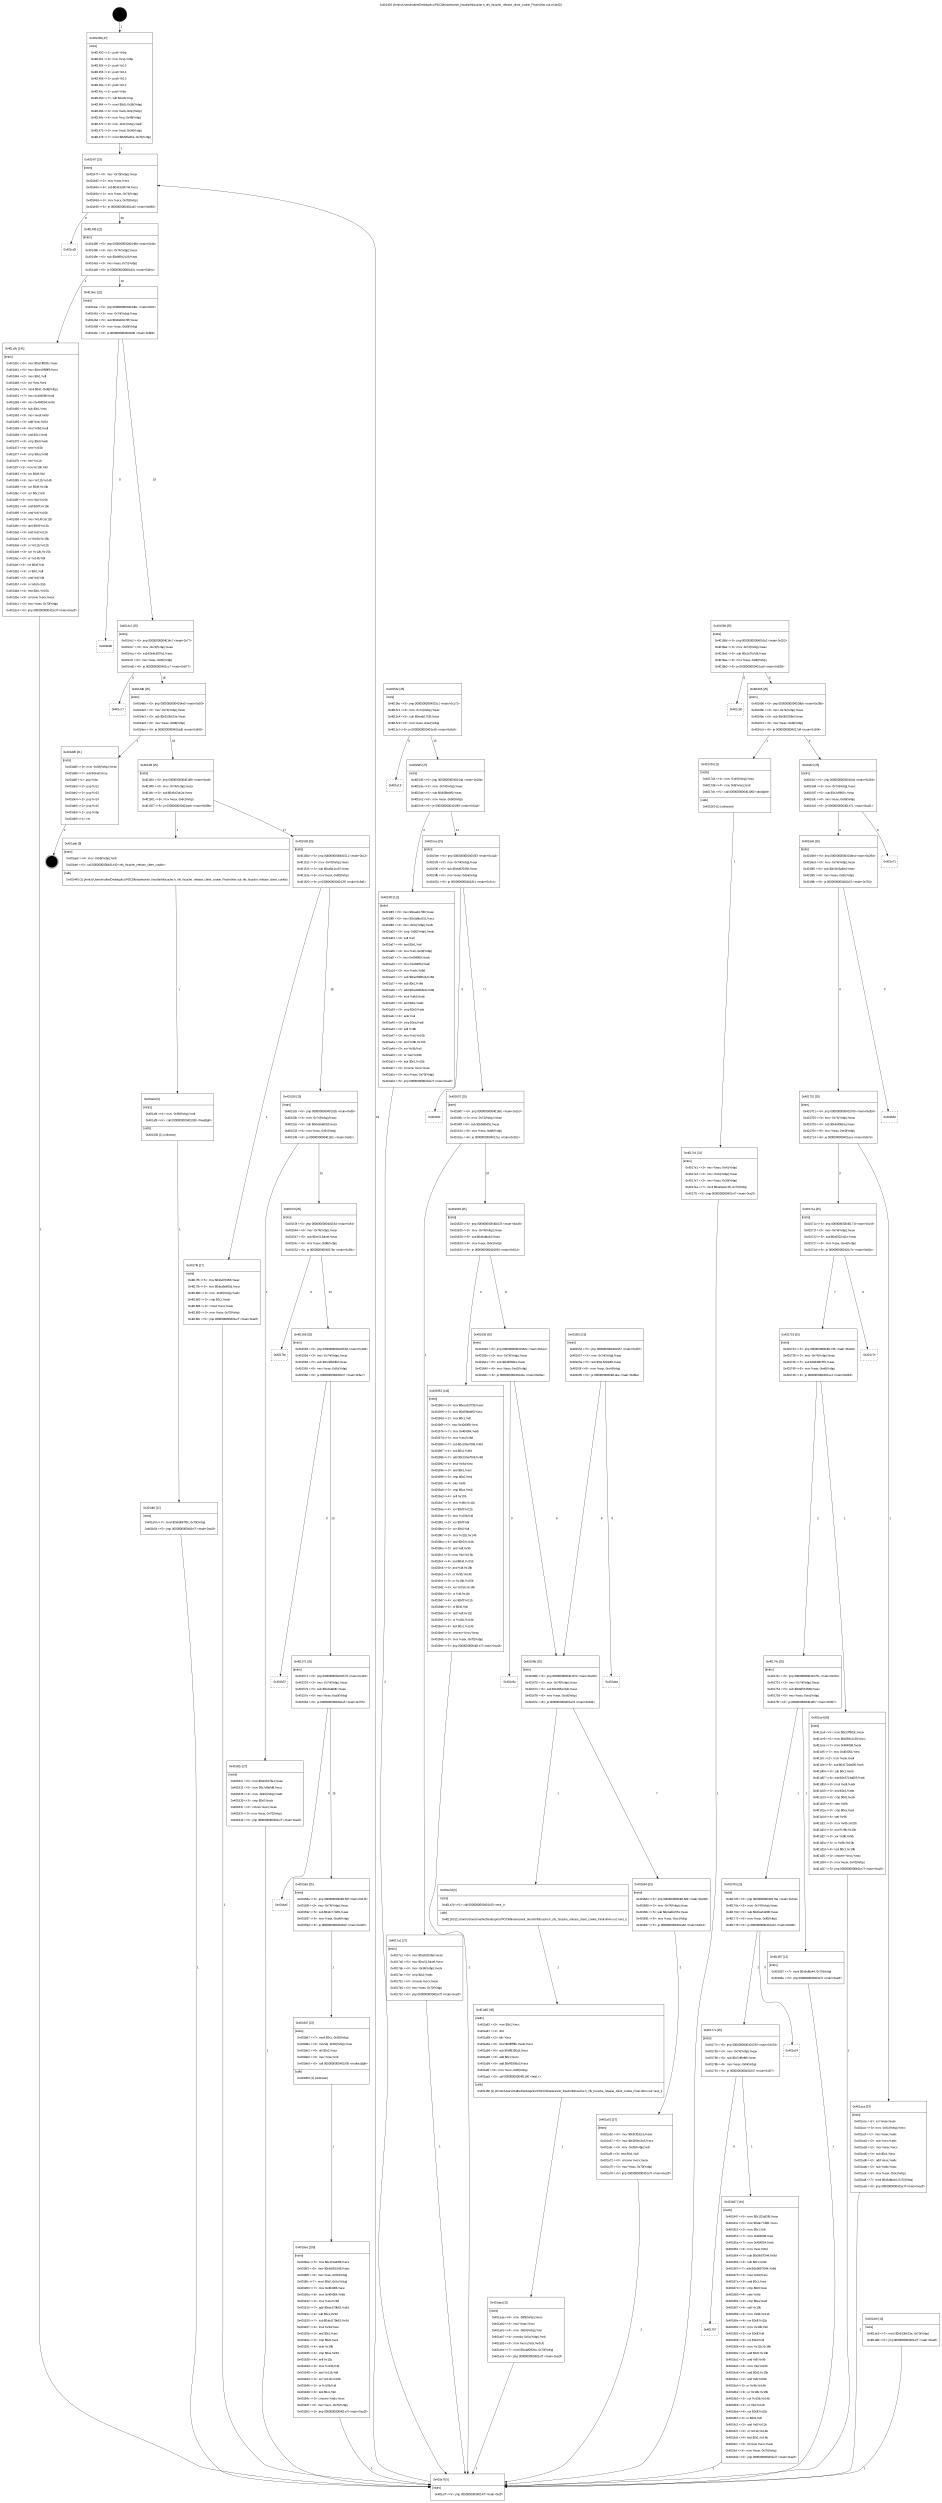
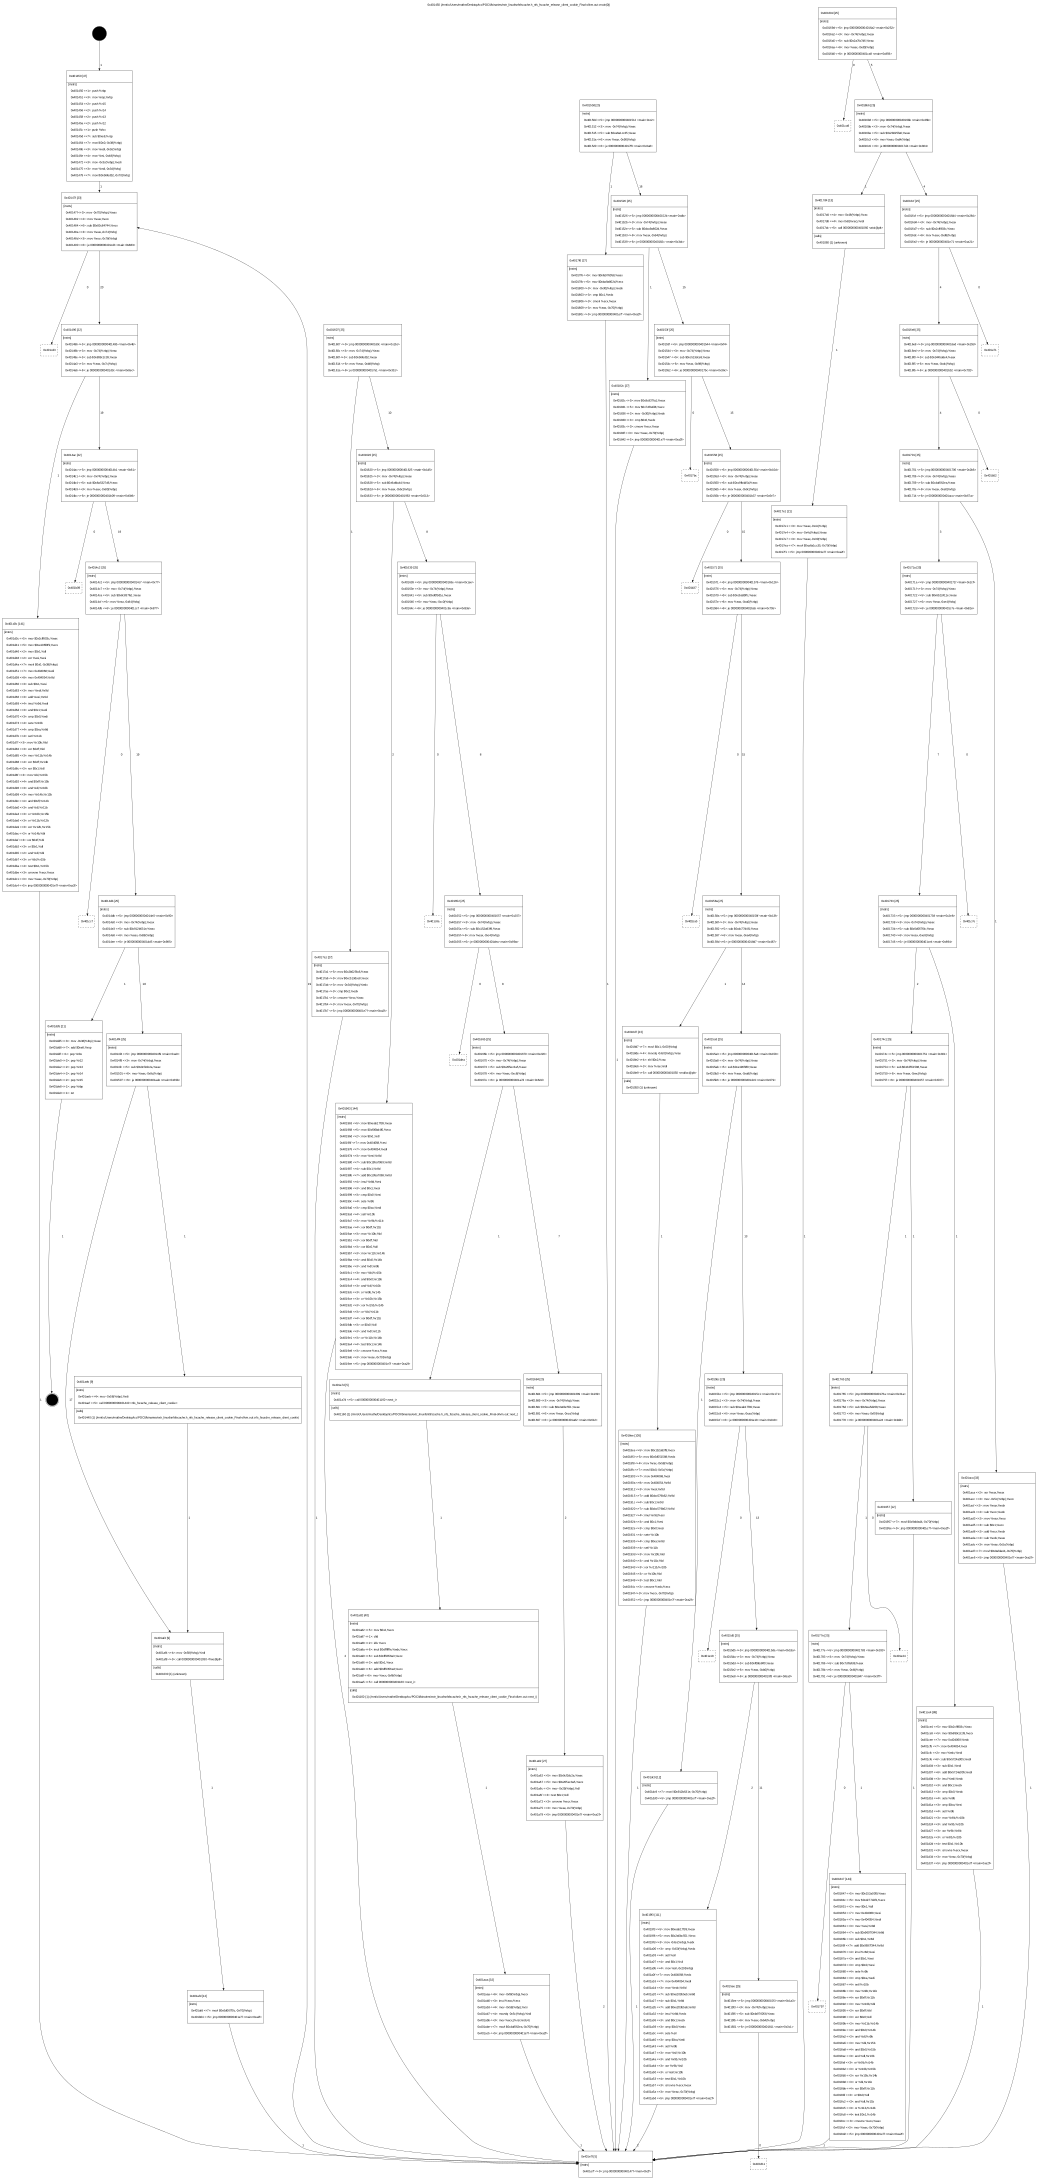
edge "0x4014f4 [25]" -> "0x40150d [25]": now "0x4014f4 [25]" -> "0x401af4 [9]"
edge "0x4015ee [25]" -> "0x401607 [25]": removed, label "11"
node "0x4015a3 [25]": added
edge "0x401639 [25]" -> "0x40166b [25]": now "0x401639 [25]" -> "0x401652 [25]"
